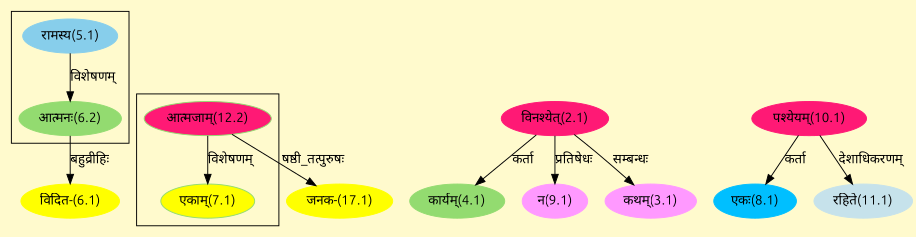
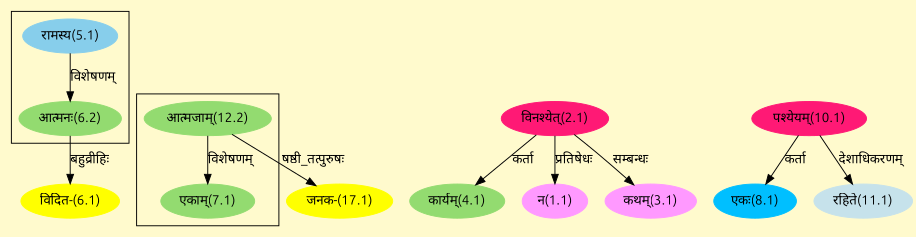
node "आत्मजाम्(12.2)": fillcolor #ff1975 -> #93db70
node "एकाम्(7.1)": fillcolor #ffff00 -> #93db70
node "न(9.1)": label "न(9.1)" -> "न(1.1)"
